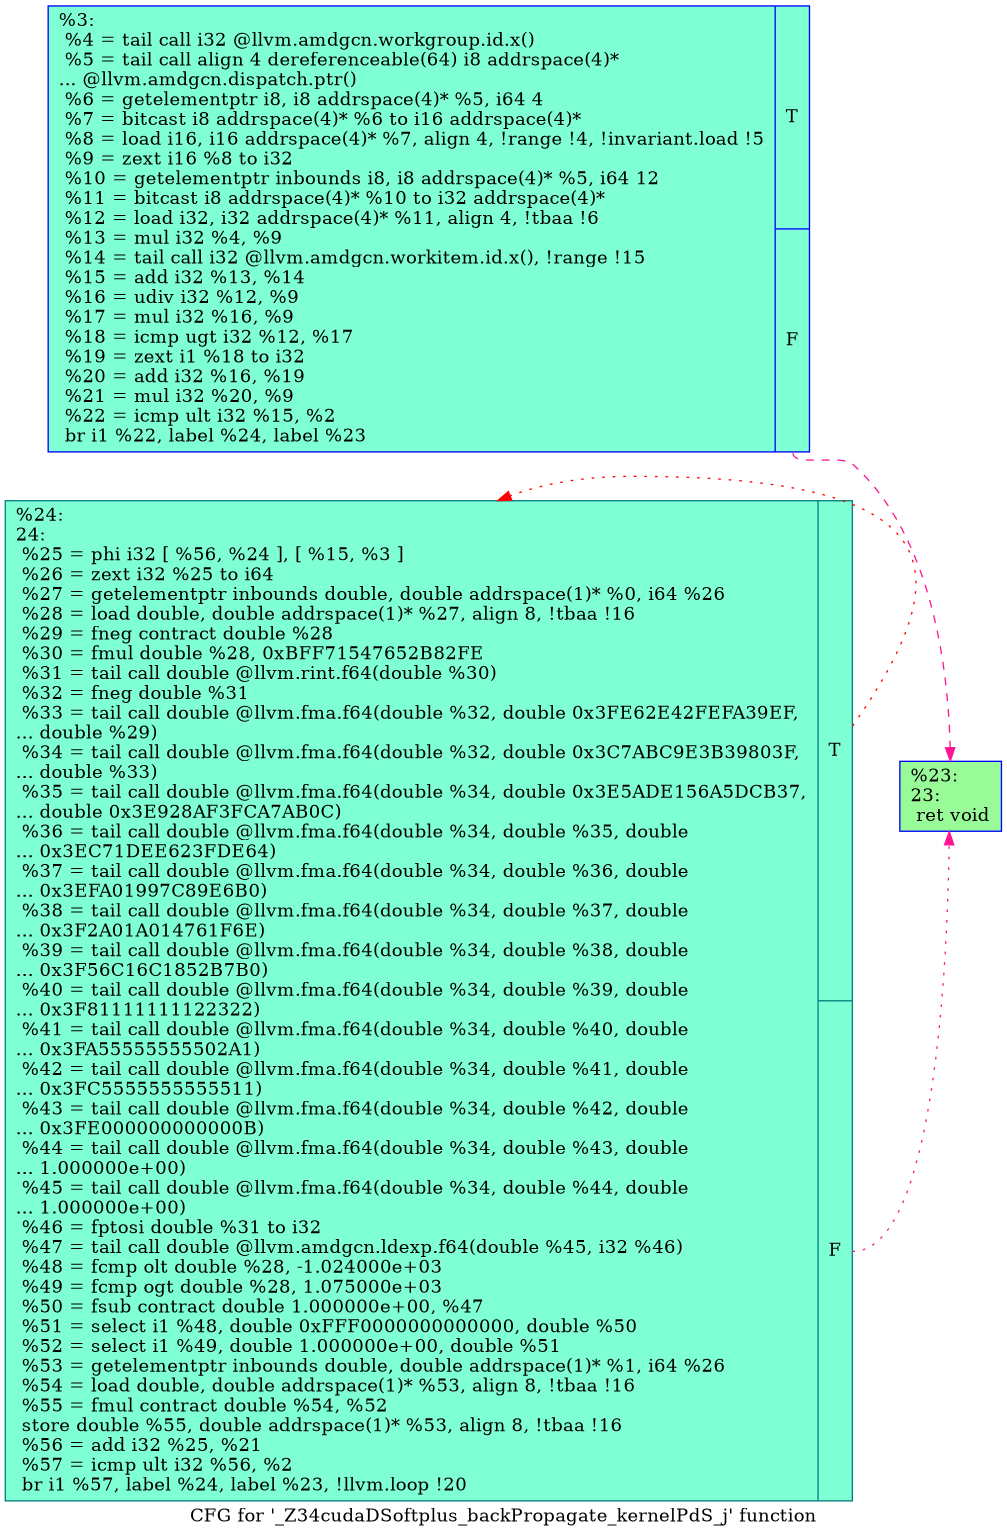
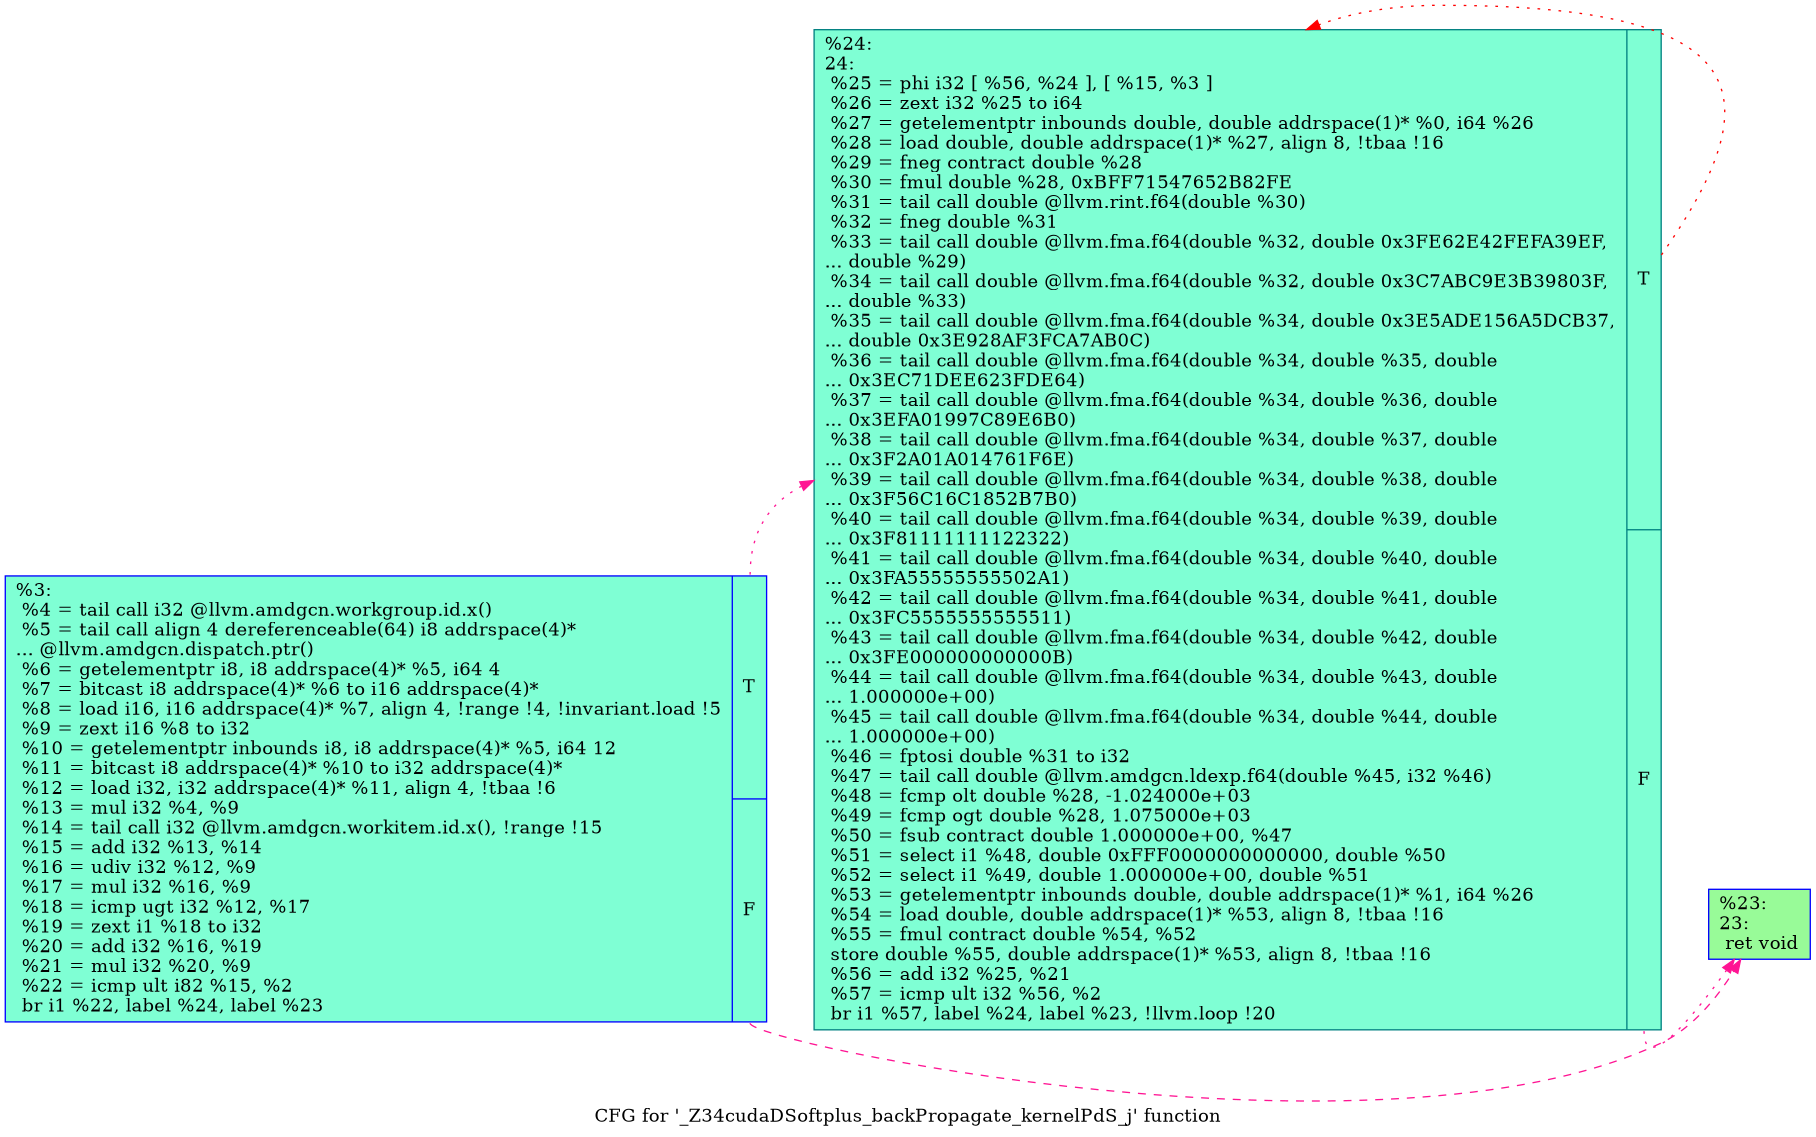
node "%3:": text "%22 = icmp ult i32 %15, %2" -> "%22 = icmp ult i82 %15, %2"
edge "%3:" -> "%24:": added
